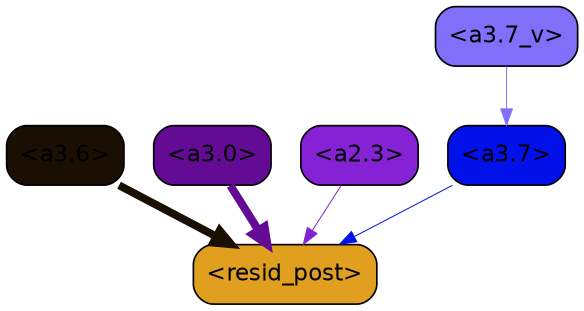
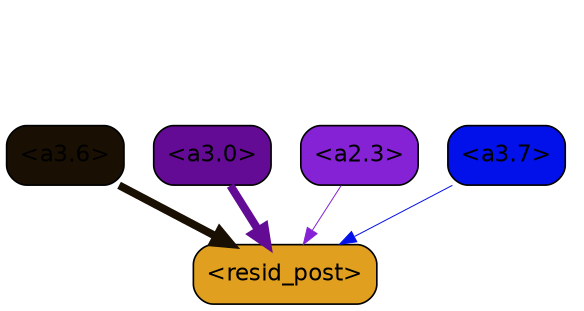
node "<a3.7_v>": removed
